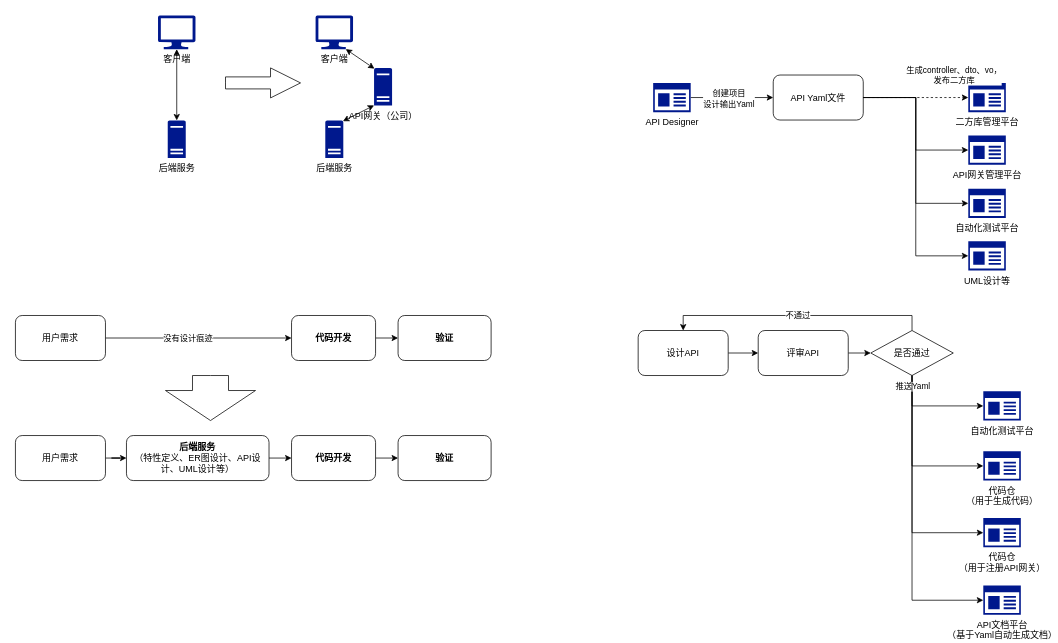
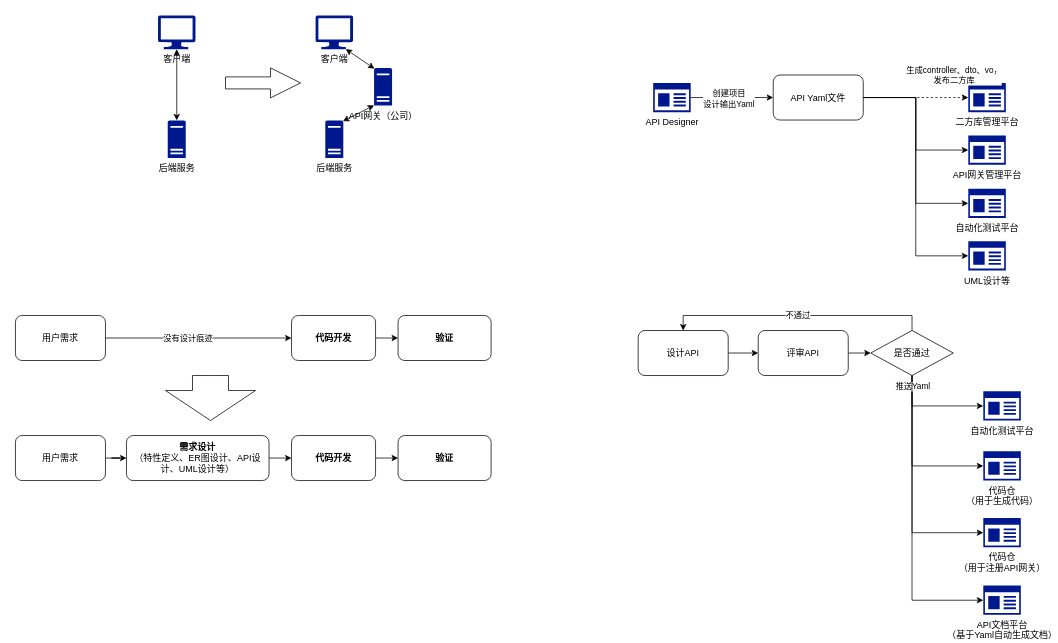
node "后端服务 （特性定义、ER图设计、API设计、UML设计等）": label "后端服务 （特性定义、ER图设计、API设计、UML设计等）" -> "需求设计 （特性定义、ER图设计、API设计、UML设计等）"
